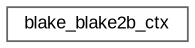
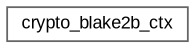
node "blake_blake2b_ctx": label "blake_blake2b_ctx" -> "crypto_blake2b_ctx"
